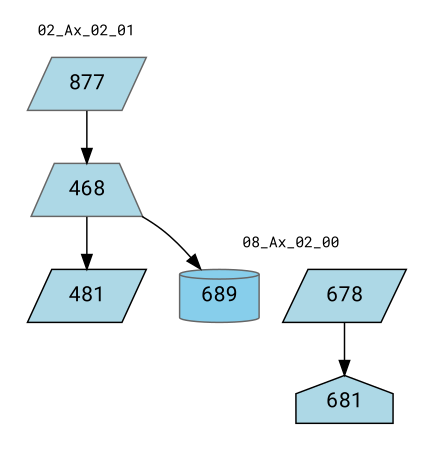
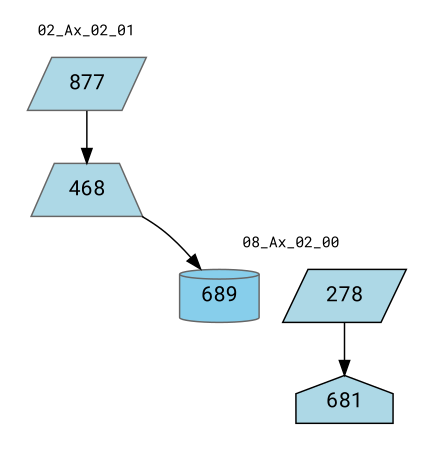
node "481": removed
node "678": label "678" -> "278"
